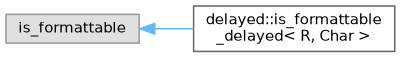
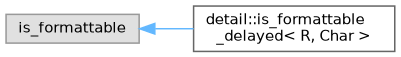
node "delayed::is_formattable _delayed< R, Char >": label "delayed::is_formattable _delayed< R, Char >" -> "detail::is_formattable _delayed< R, Char >"
